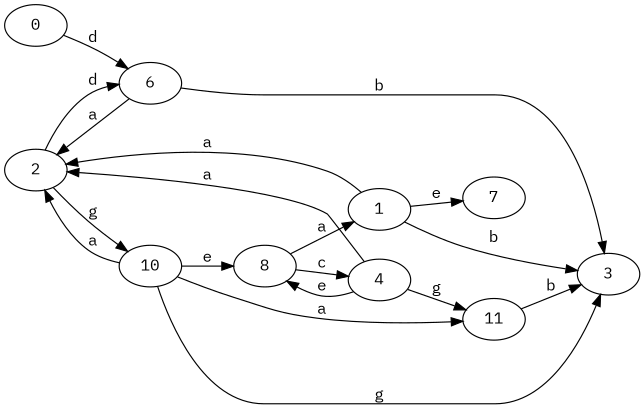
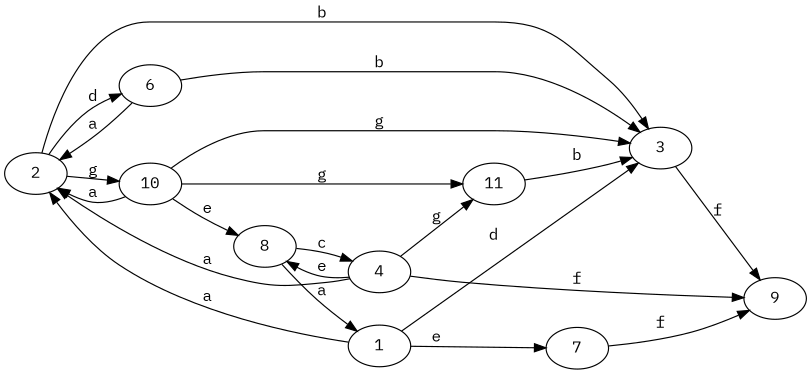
edge "2" -> "3": added, label "b"
node "0": removed
edge "1" -> "3": label "b" -> "d"
node "9": added
edge "10" -> "11": label "a" -> "g"
